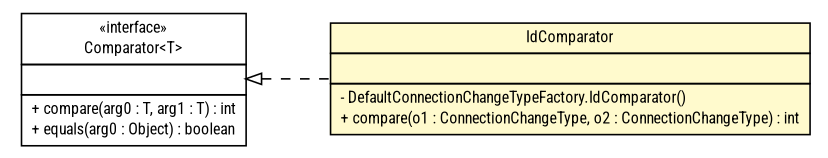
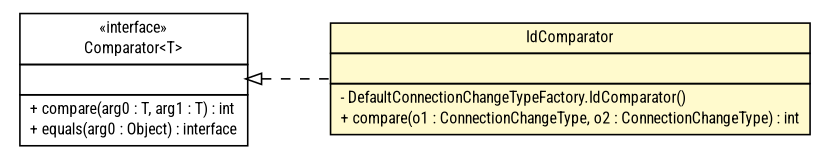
node "Comparator<T>": text "+ equals(arg0 : Object) : boolean" -> "+ equals(arg0 : Object) : interface"
